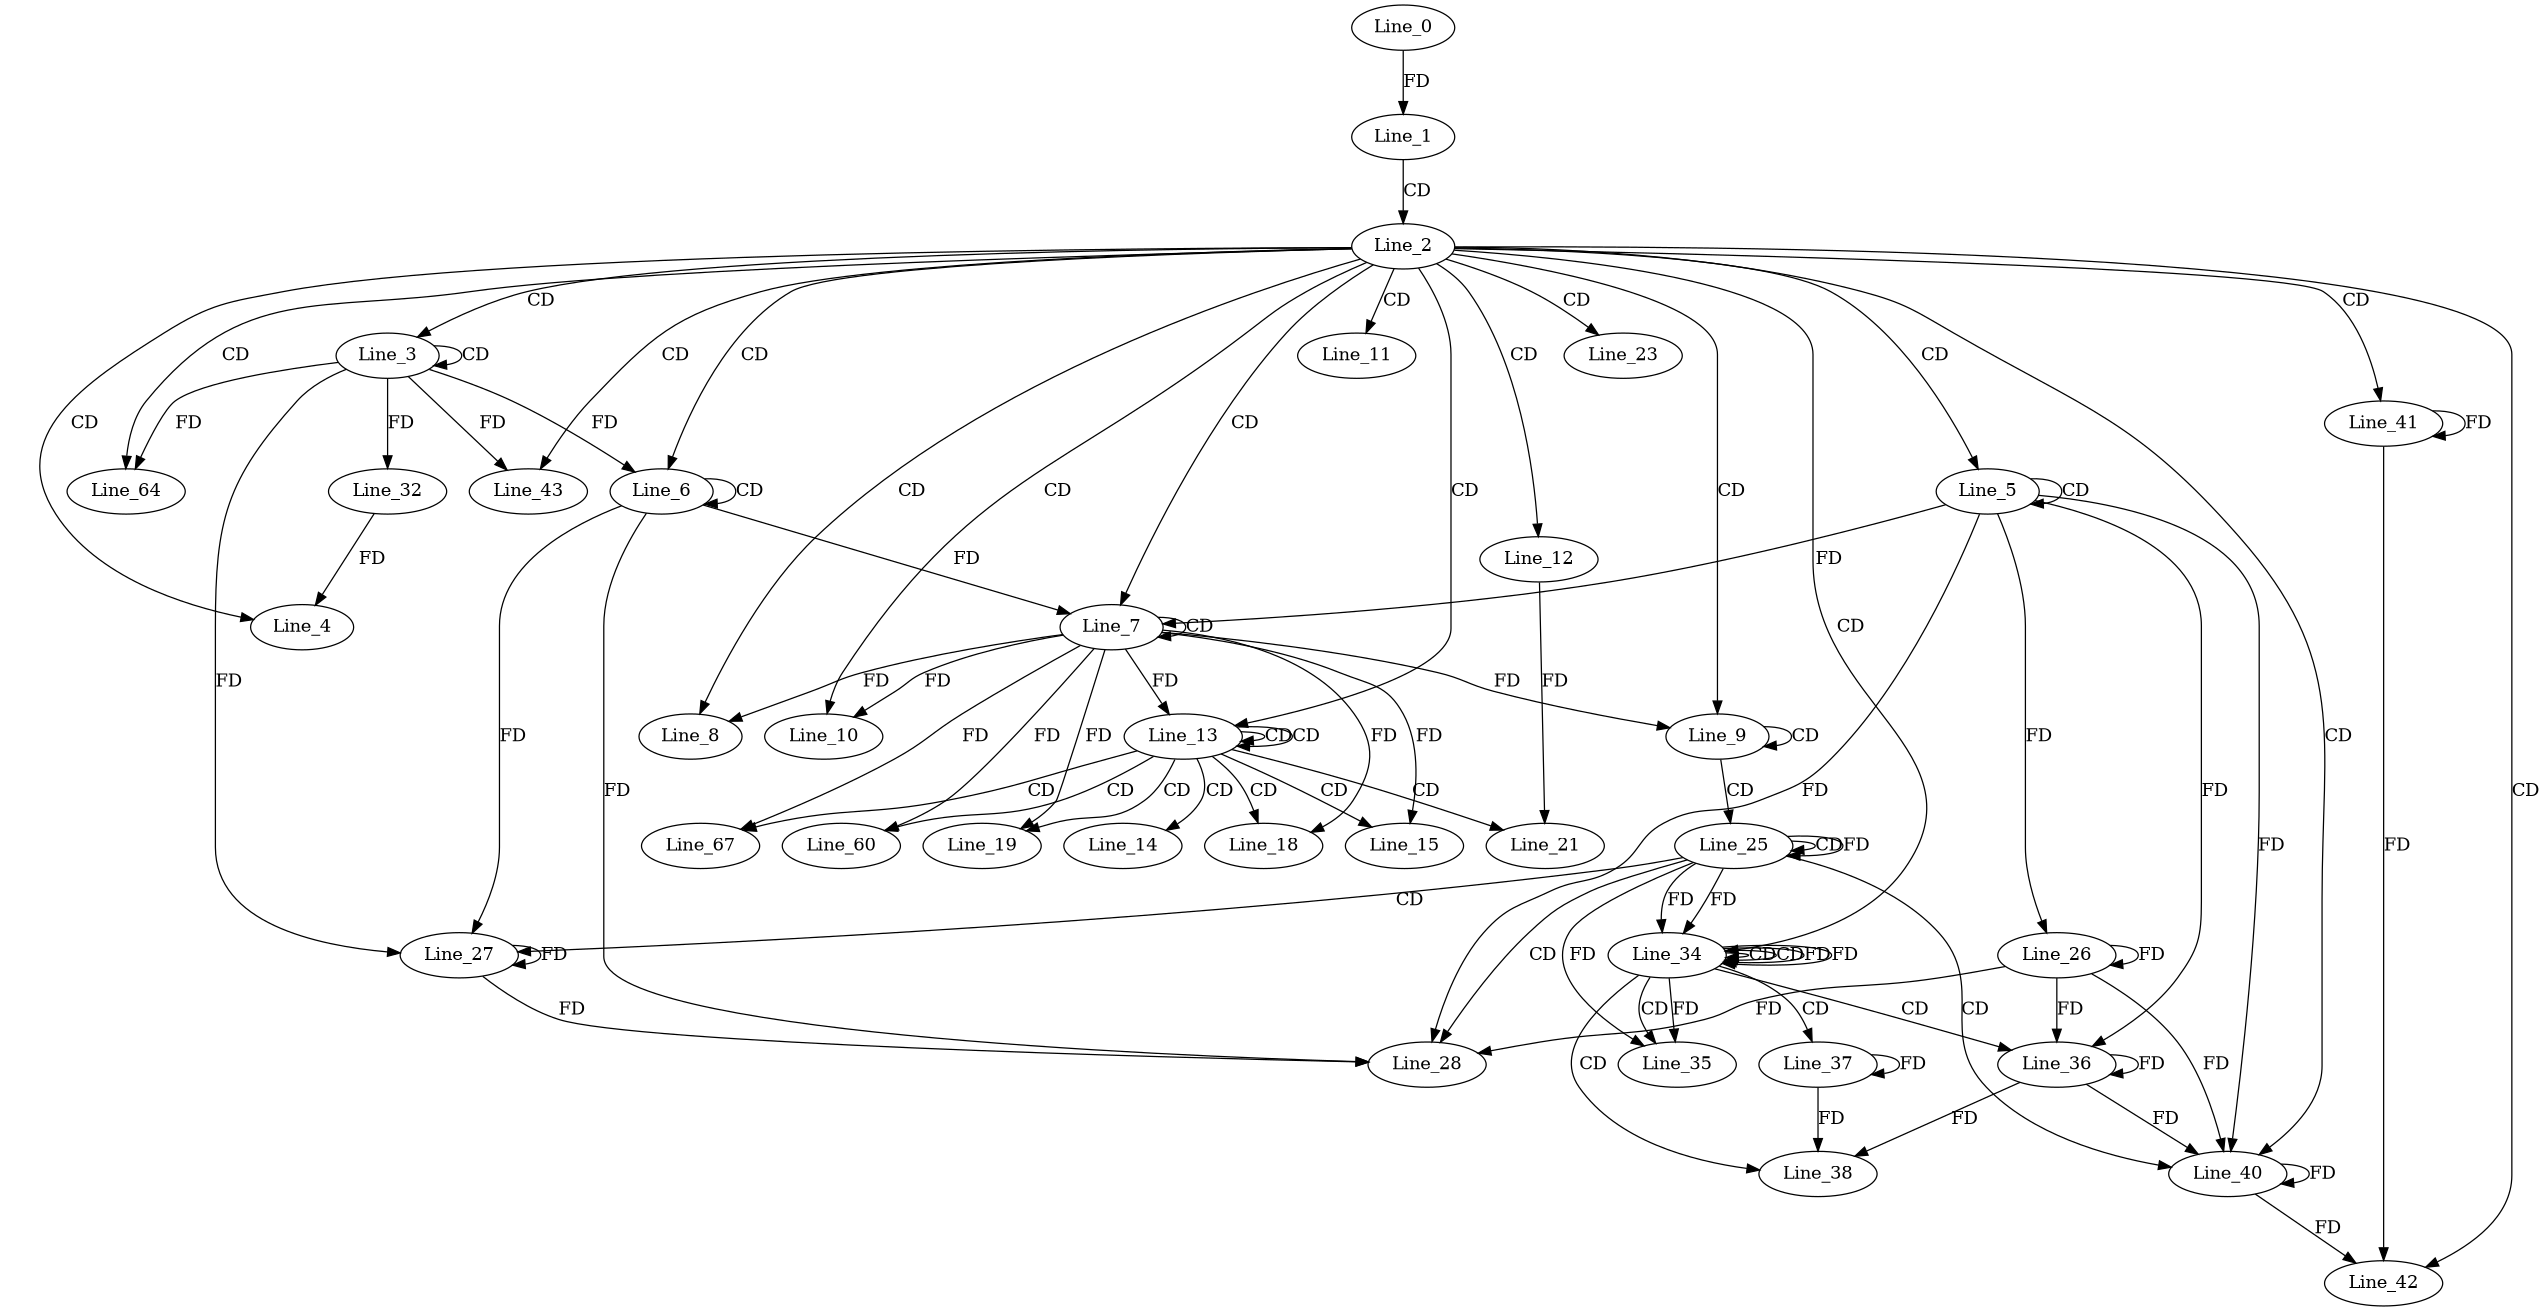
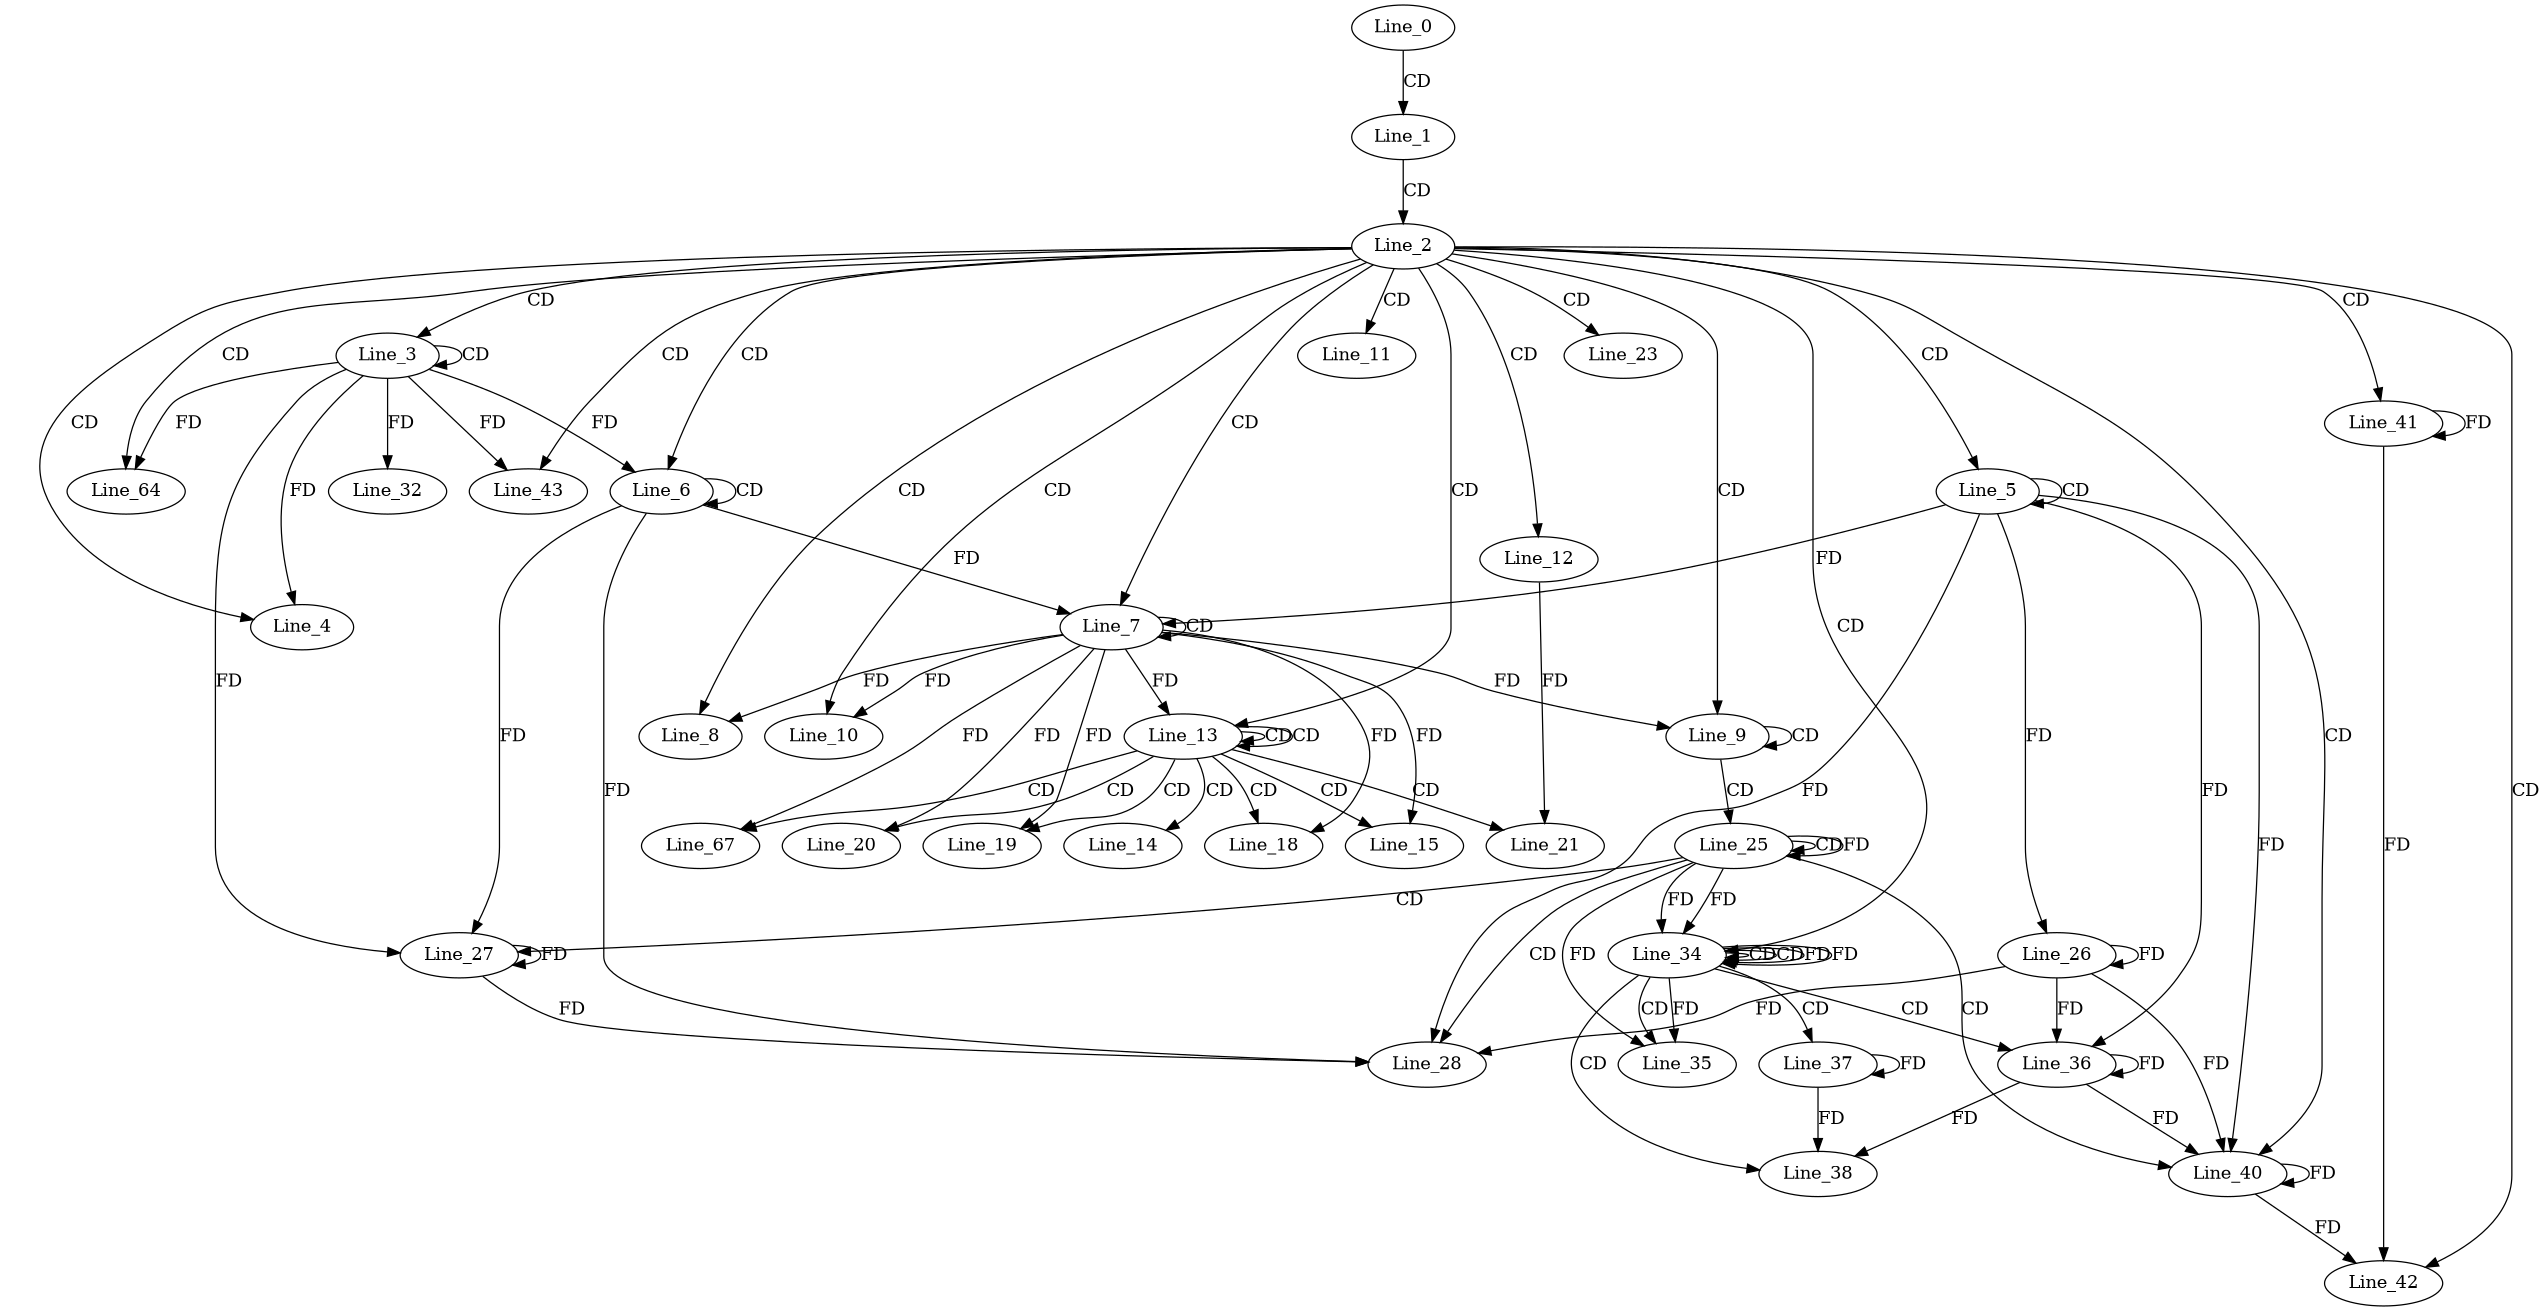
edge "Line_0" -> "Line_1": label "FD" -> "CD"
edge "Line_32" -> "Line_4": now "Line_3" -> "Line_4"
node "Line_60": label "Line_60" -> "Line_20"
